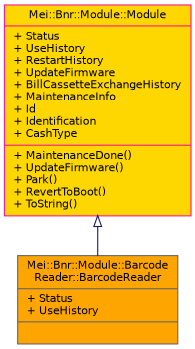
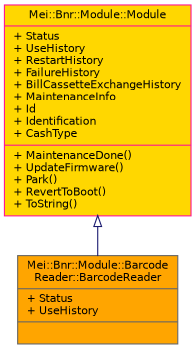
node "Mei::Bnr::Module::Module": text "+ UpdateFirmware" -> "+ FailureHistory"
